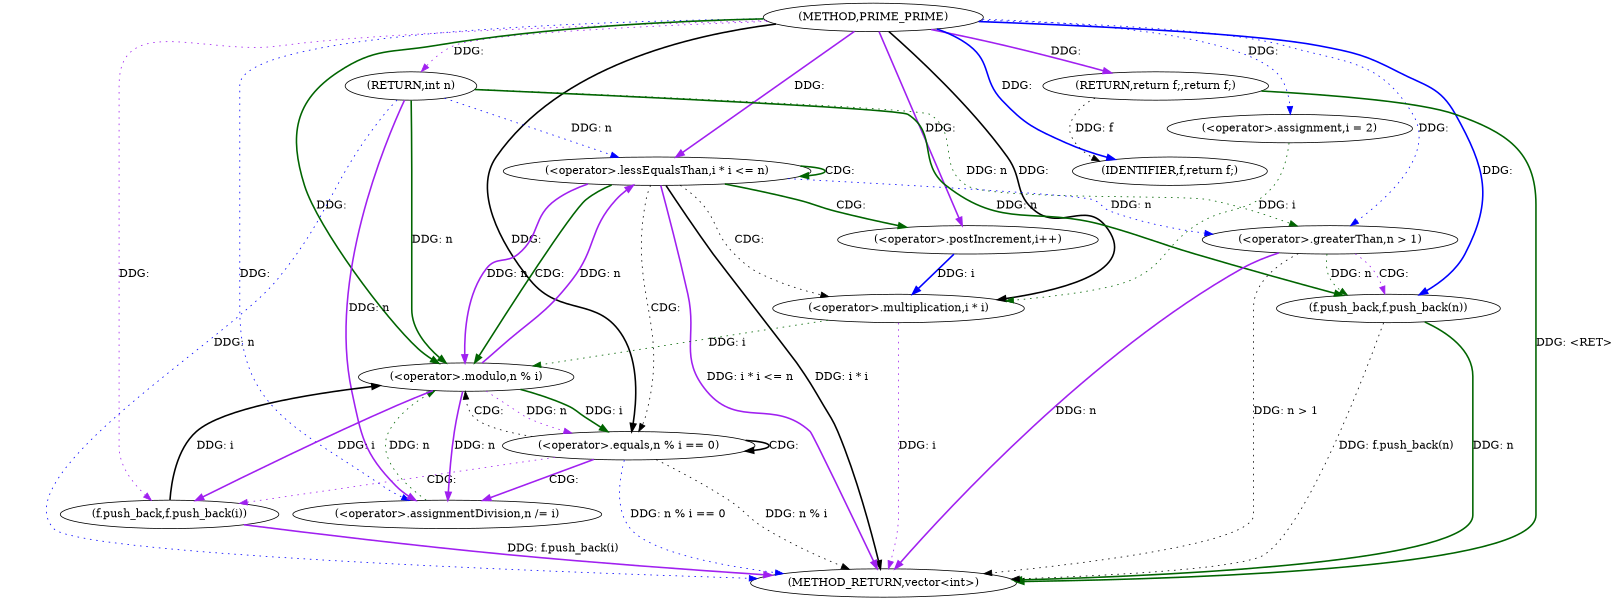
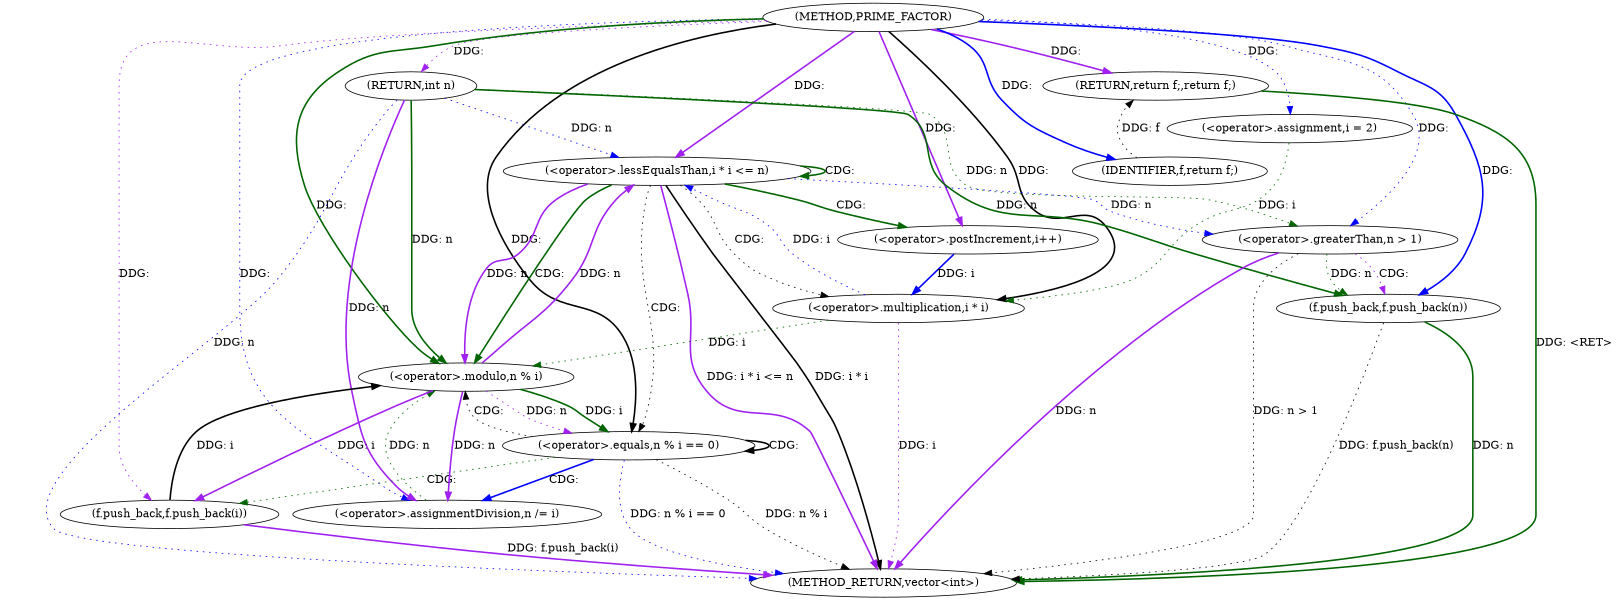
node "(METHOD,PRIME_PRIME)": label "(METHOD,PRIME_PRIME)" -> "(METHOD,PRIME_FACTOR)"
edge "(RETURN,return f;,return f;)" -> "(IDENTIFIER,f,return f;)": reversed
edge "(<operator>.multiplication,i * i)" -> "(<operator>.lessEqualsThan,i * i <= n)": added, label "DDG: i"
edge "(<operator>.equals,n % i == 0)" -> "(f.push_back,f.push_back(i))": color purple -> darkgreen
edge "(<operator>.equals,n % i == 0)" -> "(<operator>.assignmentDivision,n /= i)": color purple -> blue
